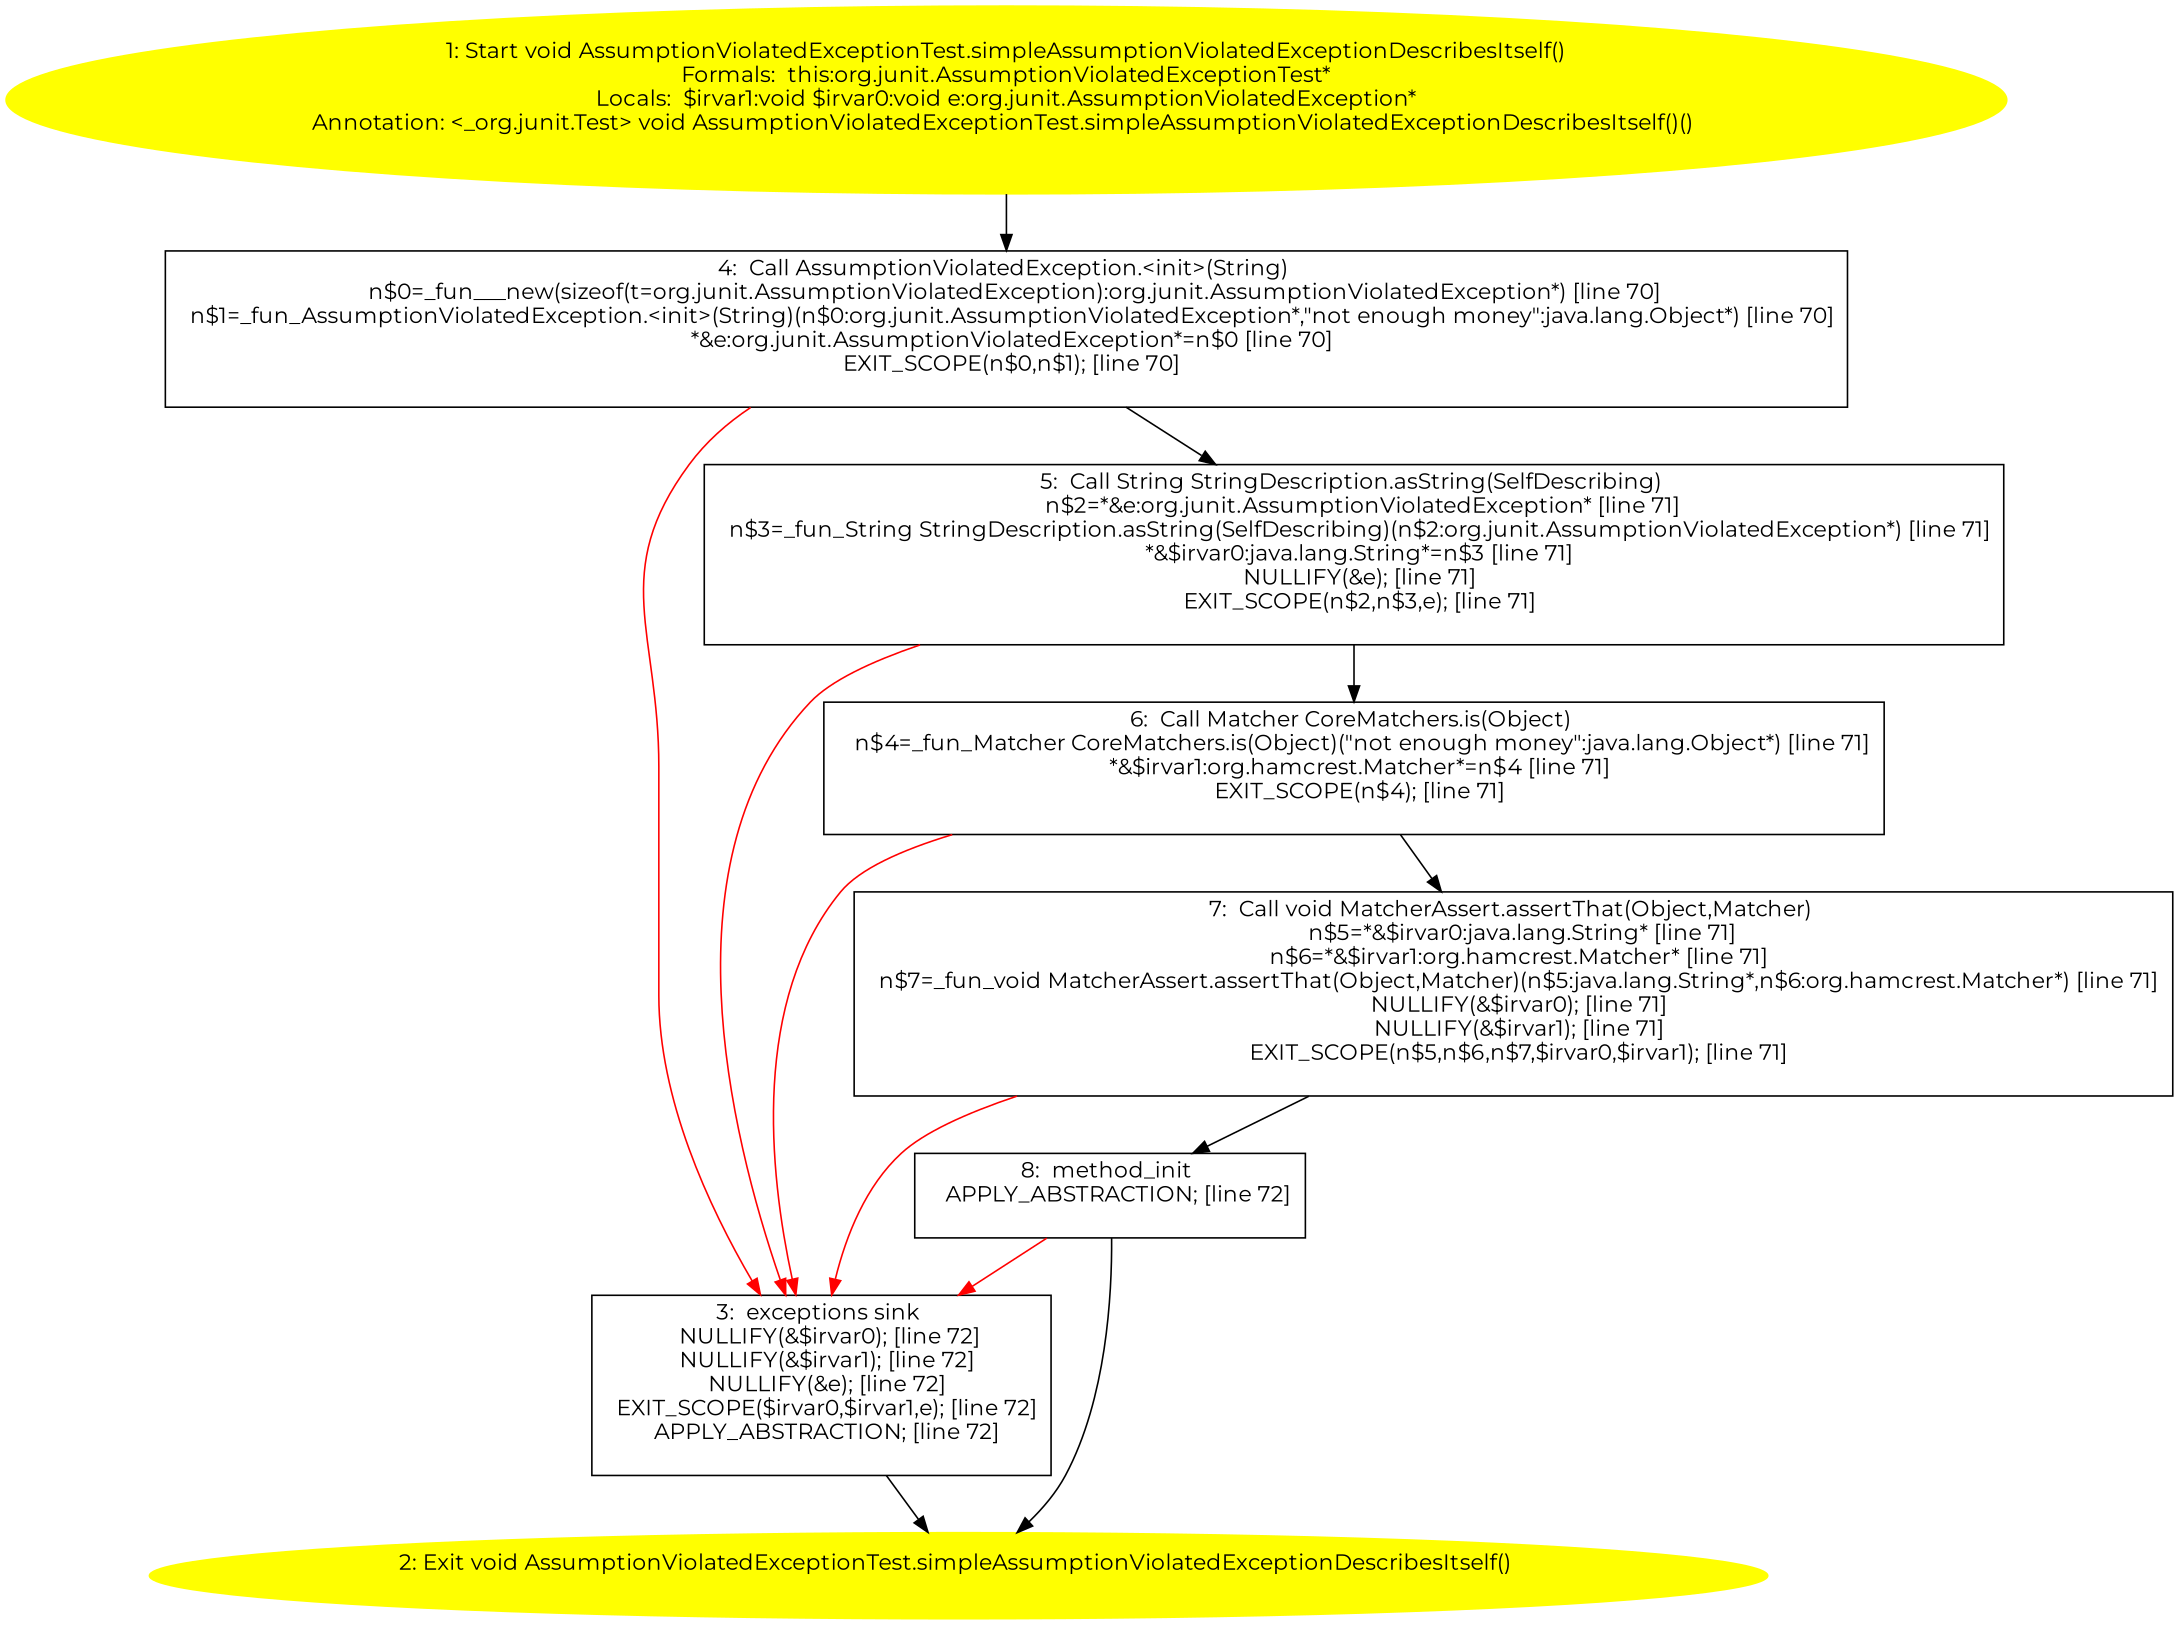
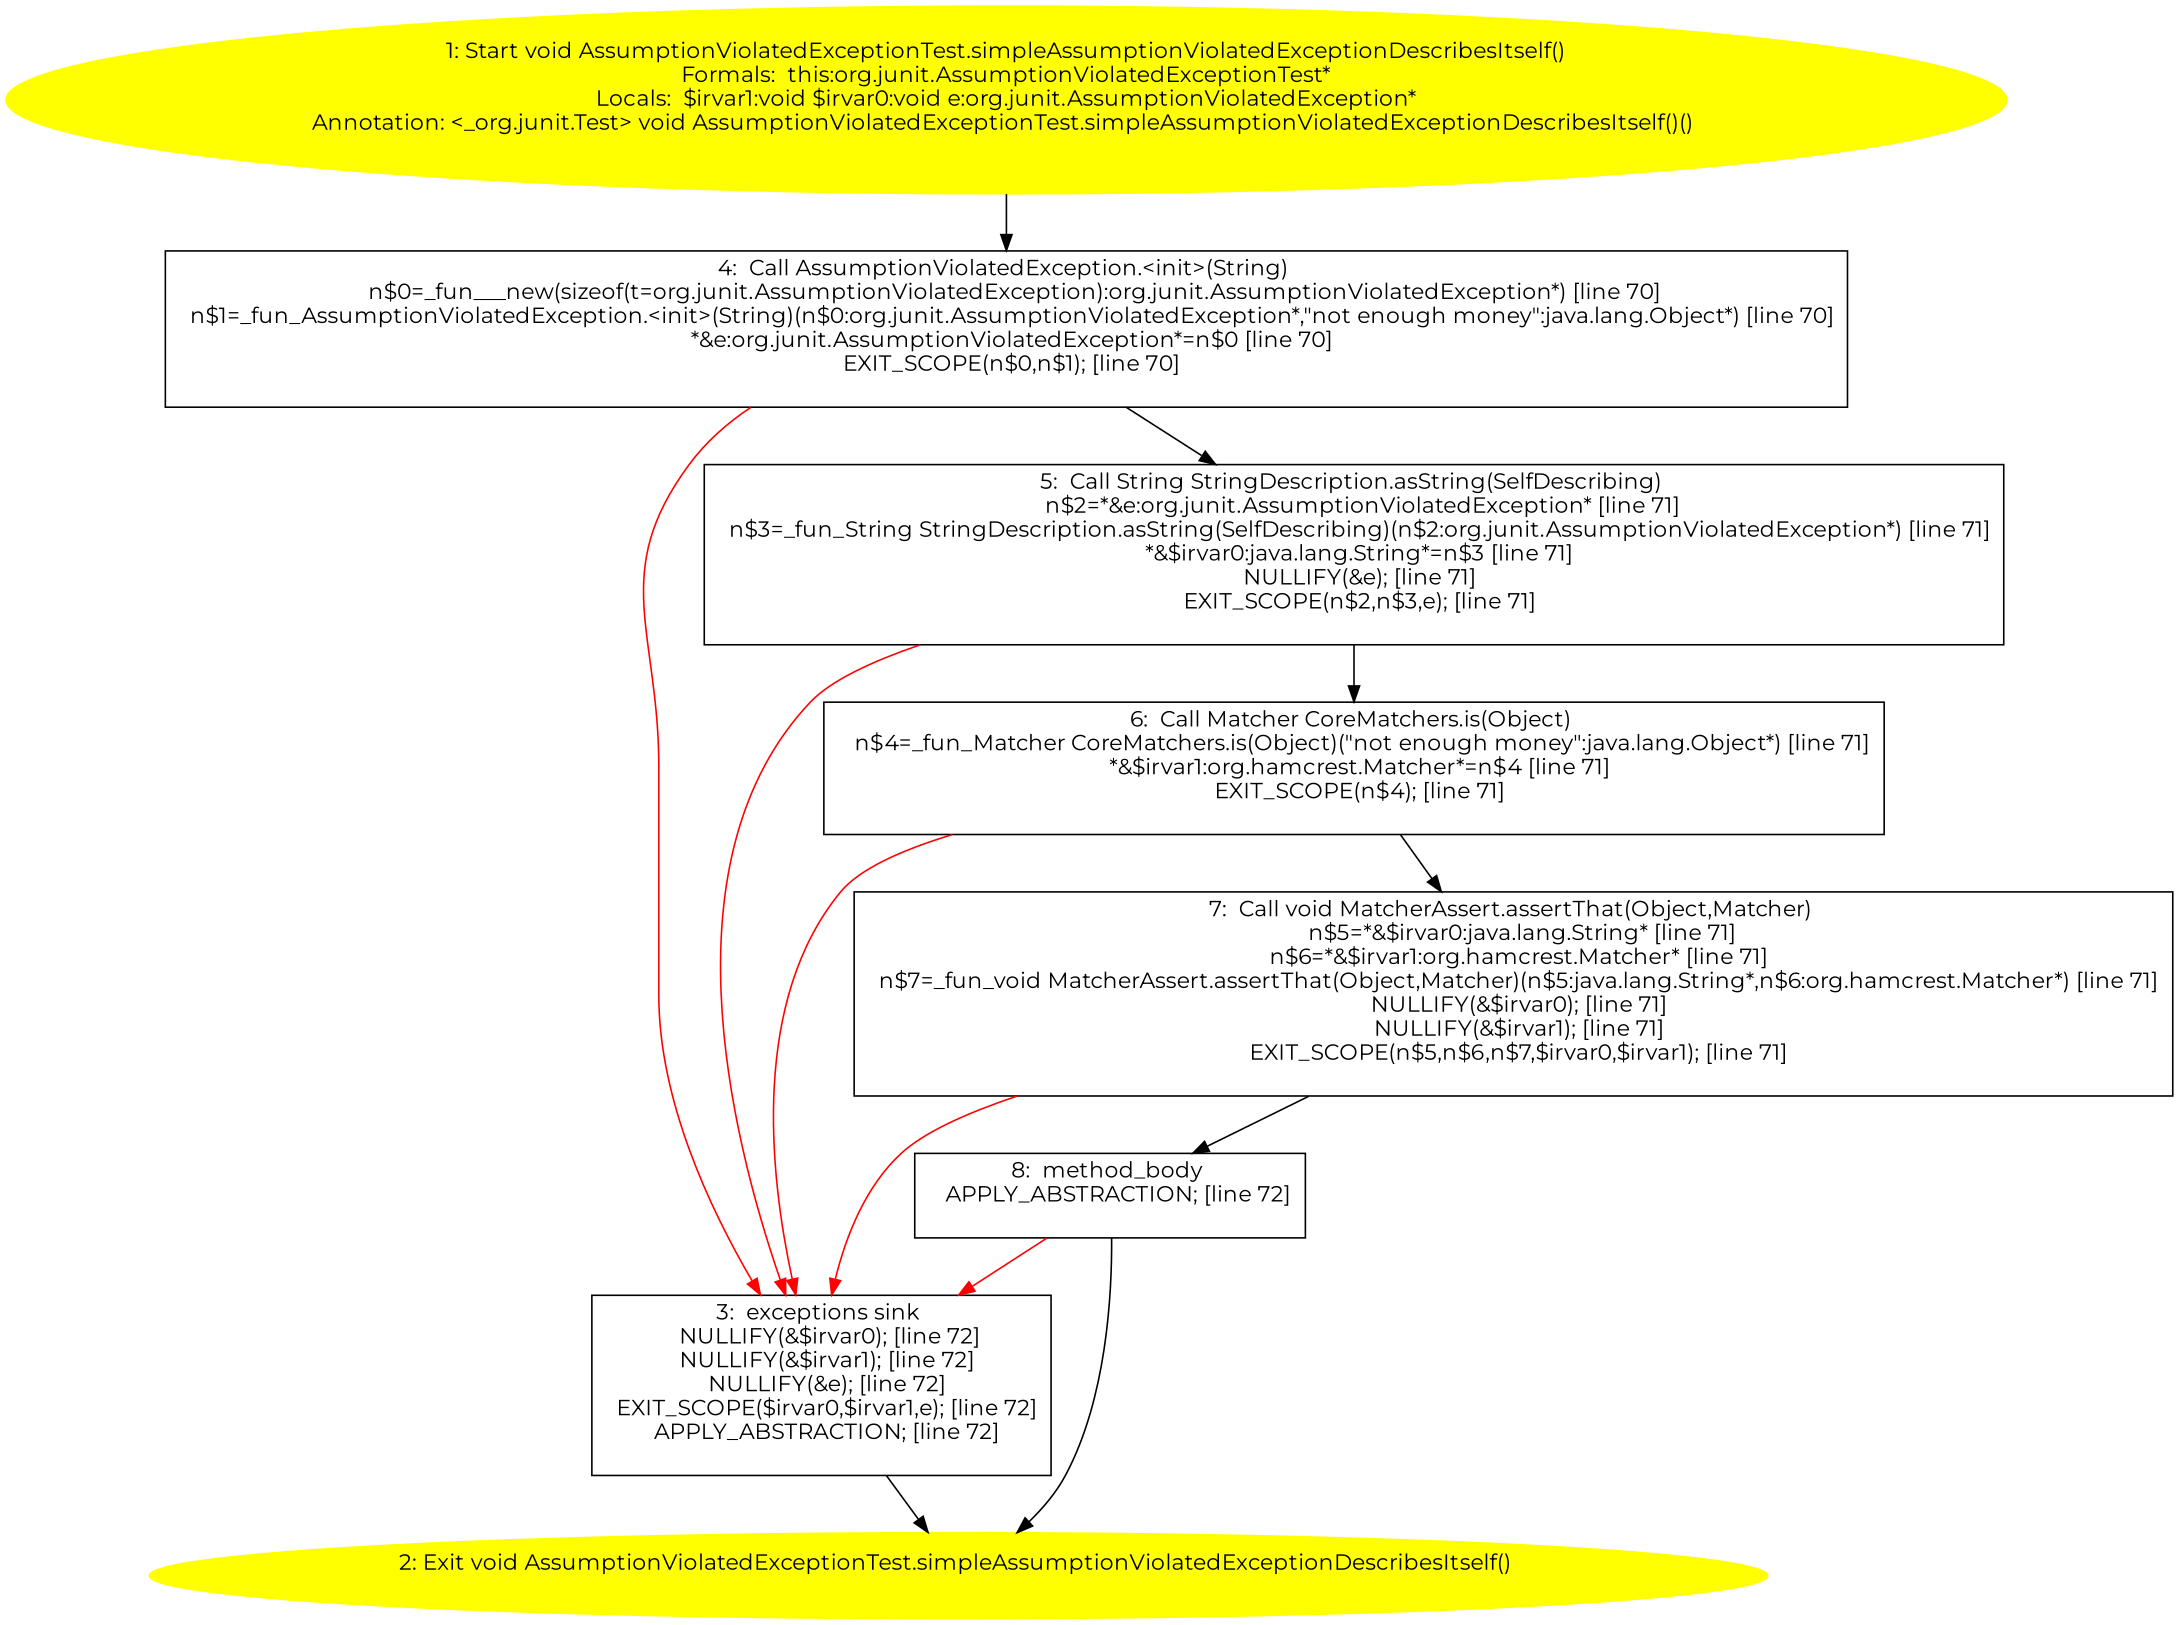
node "8:  method_init APPLY_ABSTRACTION; [line 72]": label "8:  method_init APPLY_ABSTRACTION; [line 72]" -> "8:  method_body APPLY_ABSTRACTION; [line 72]"
